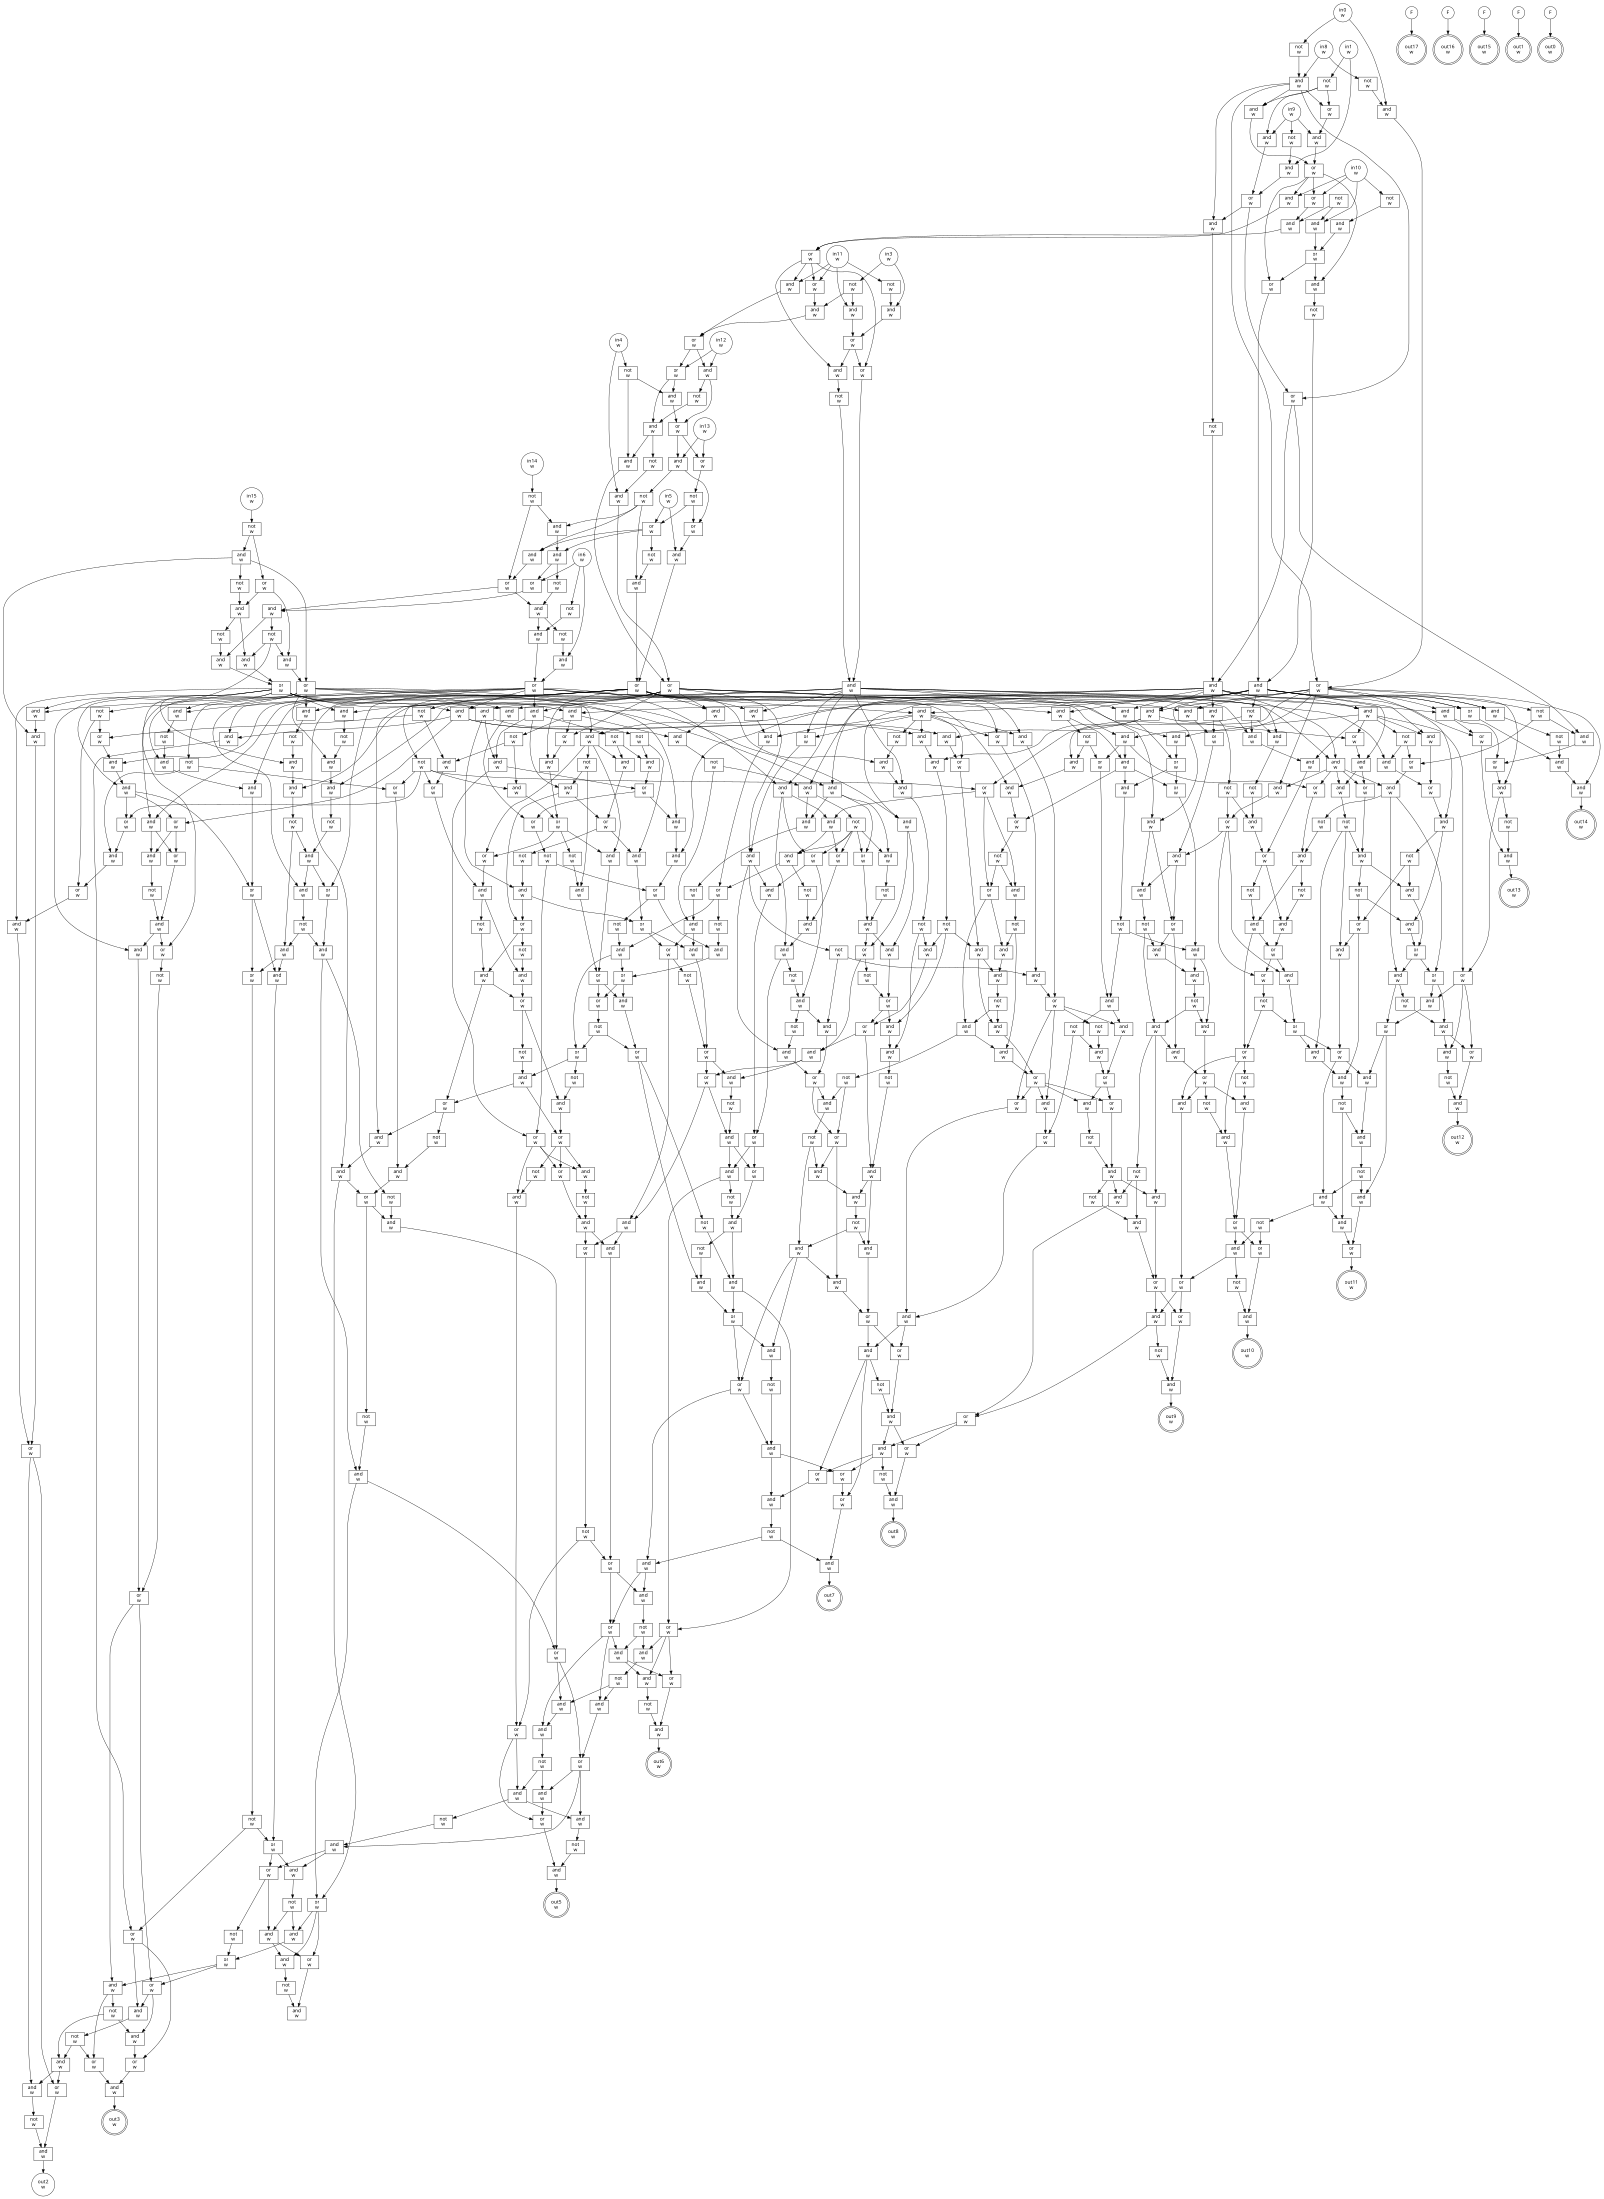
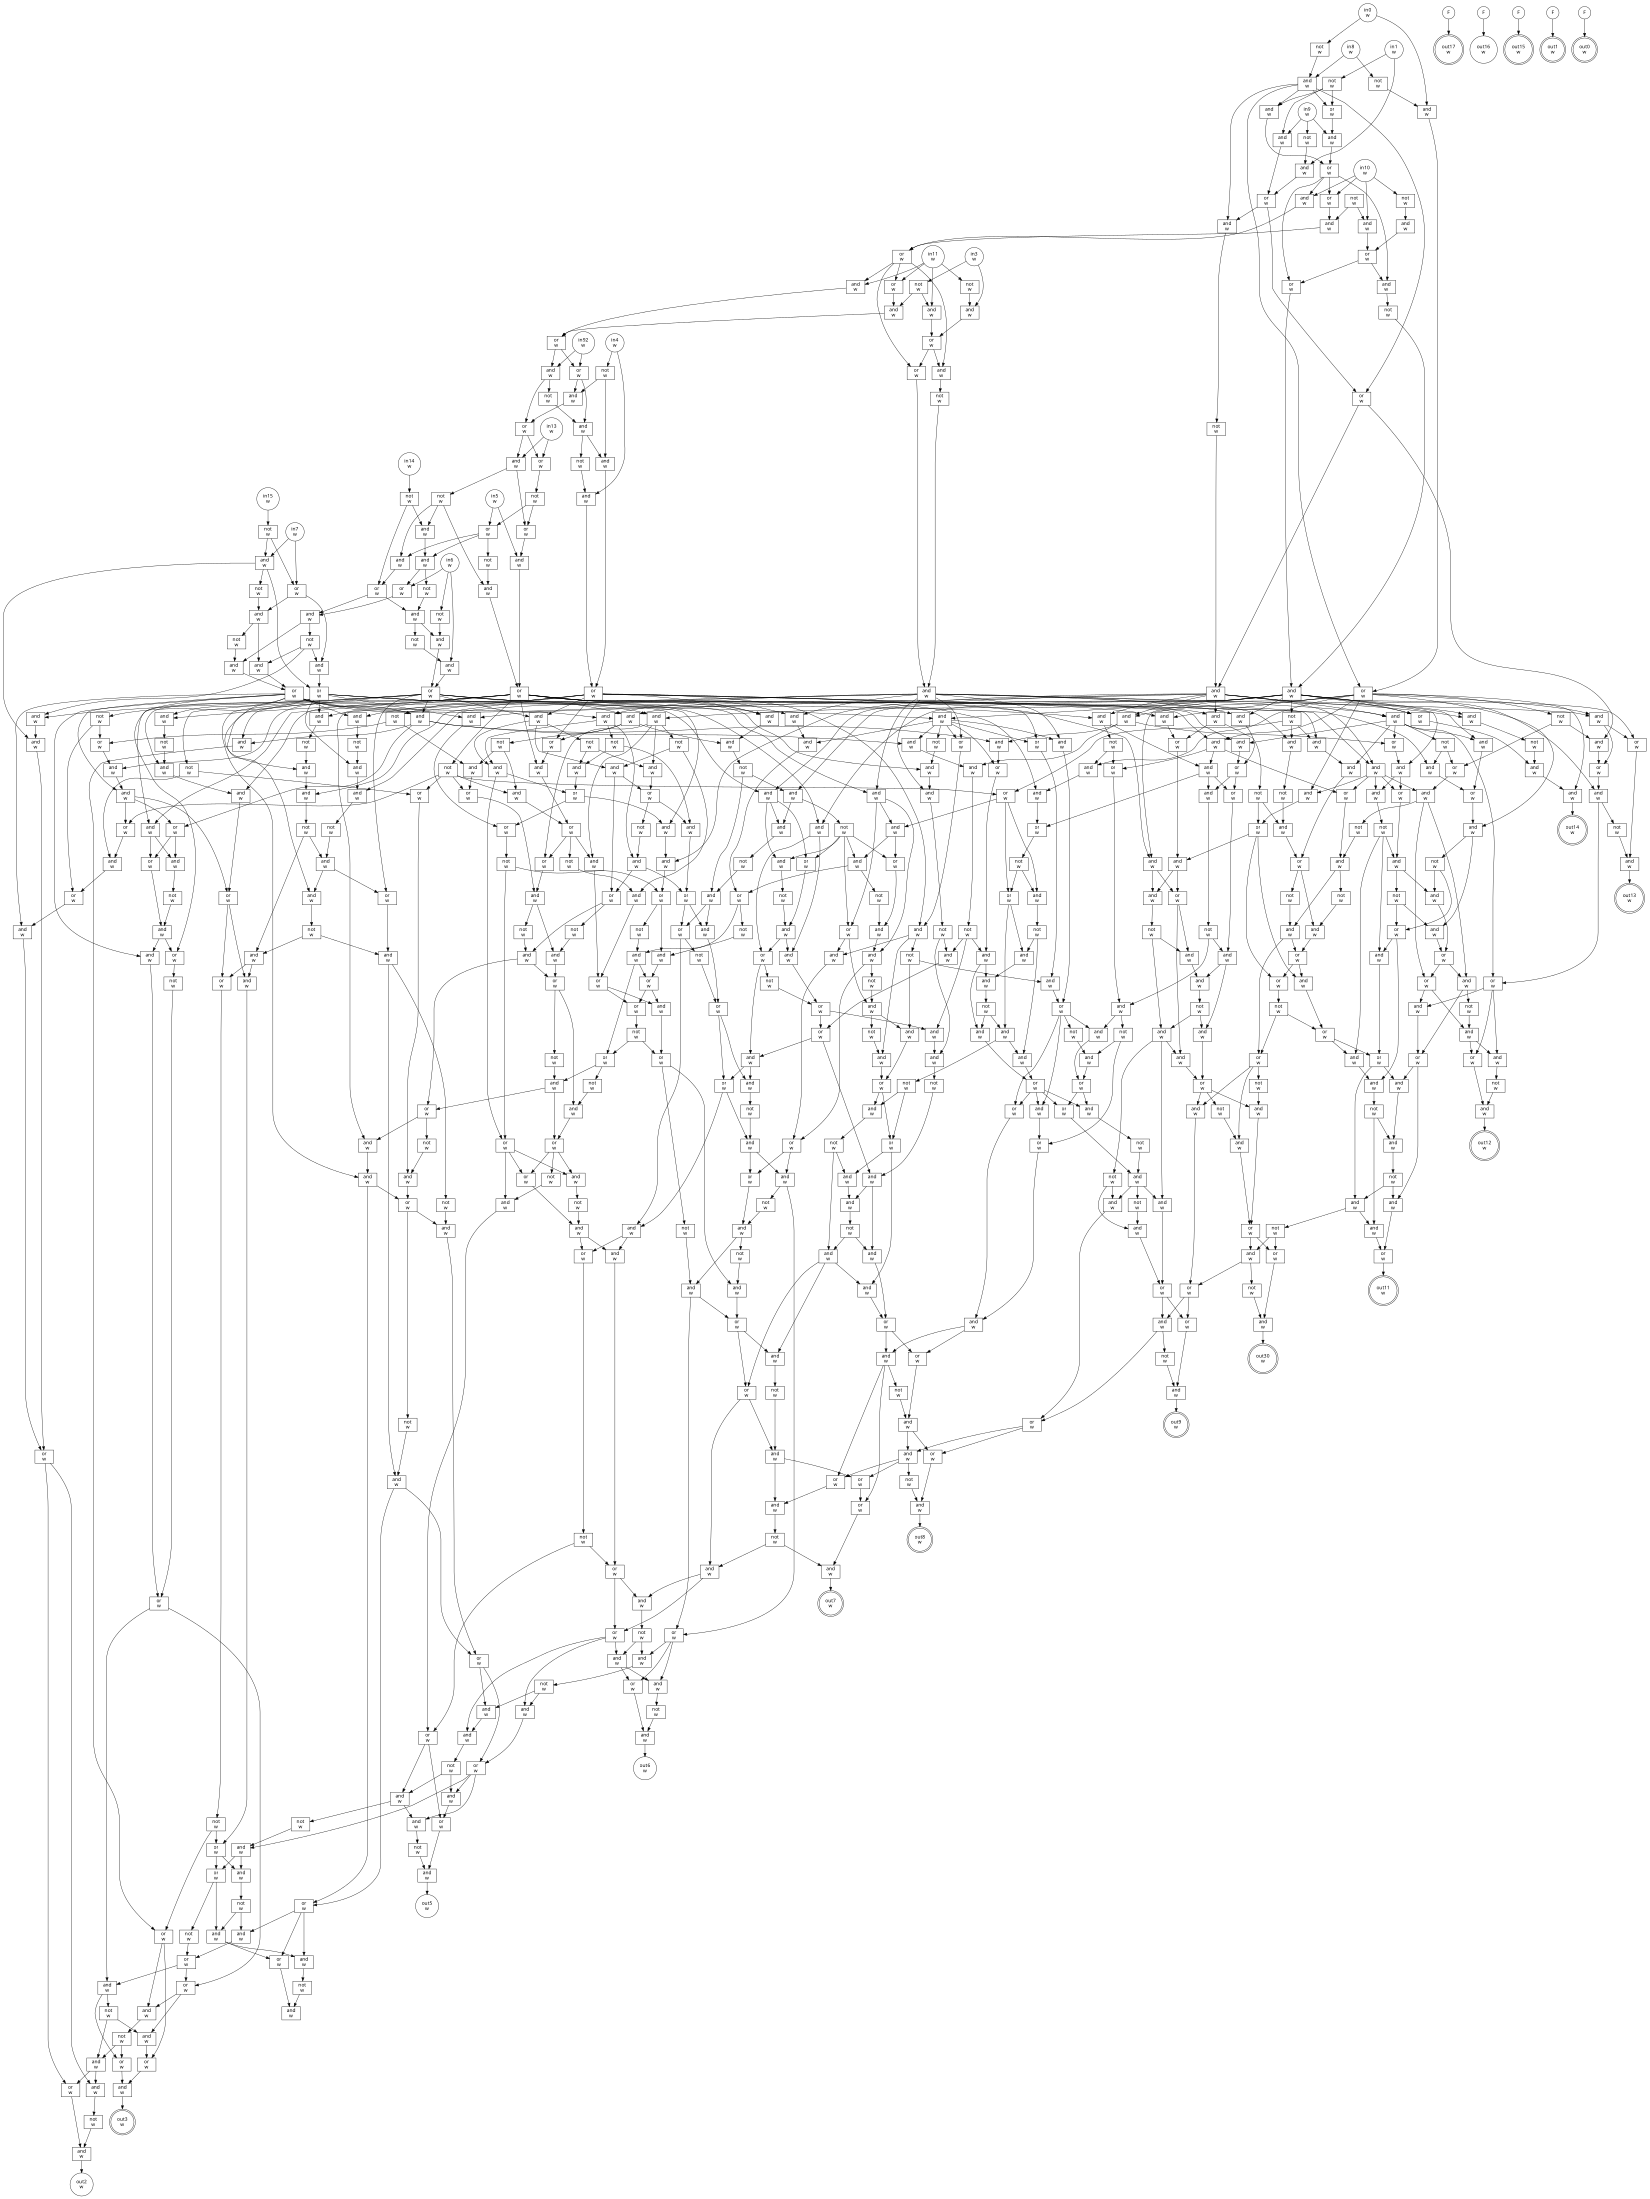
node "out16 w": shape doublecircle -> circle
node "in12 w": label "in12 w" -> "in92 w"
node "in7 w": added
node "out10 w": label "out10 w" -> "out30 w"
node "out6 w": shape doublecircle -> circle
node "out5 w": shape doublecircle -> circle
